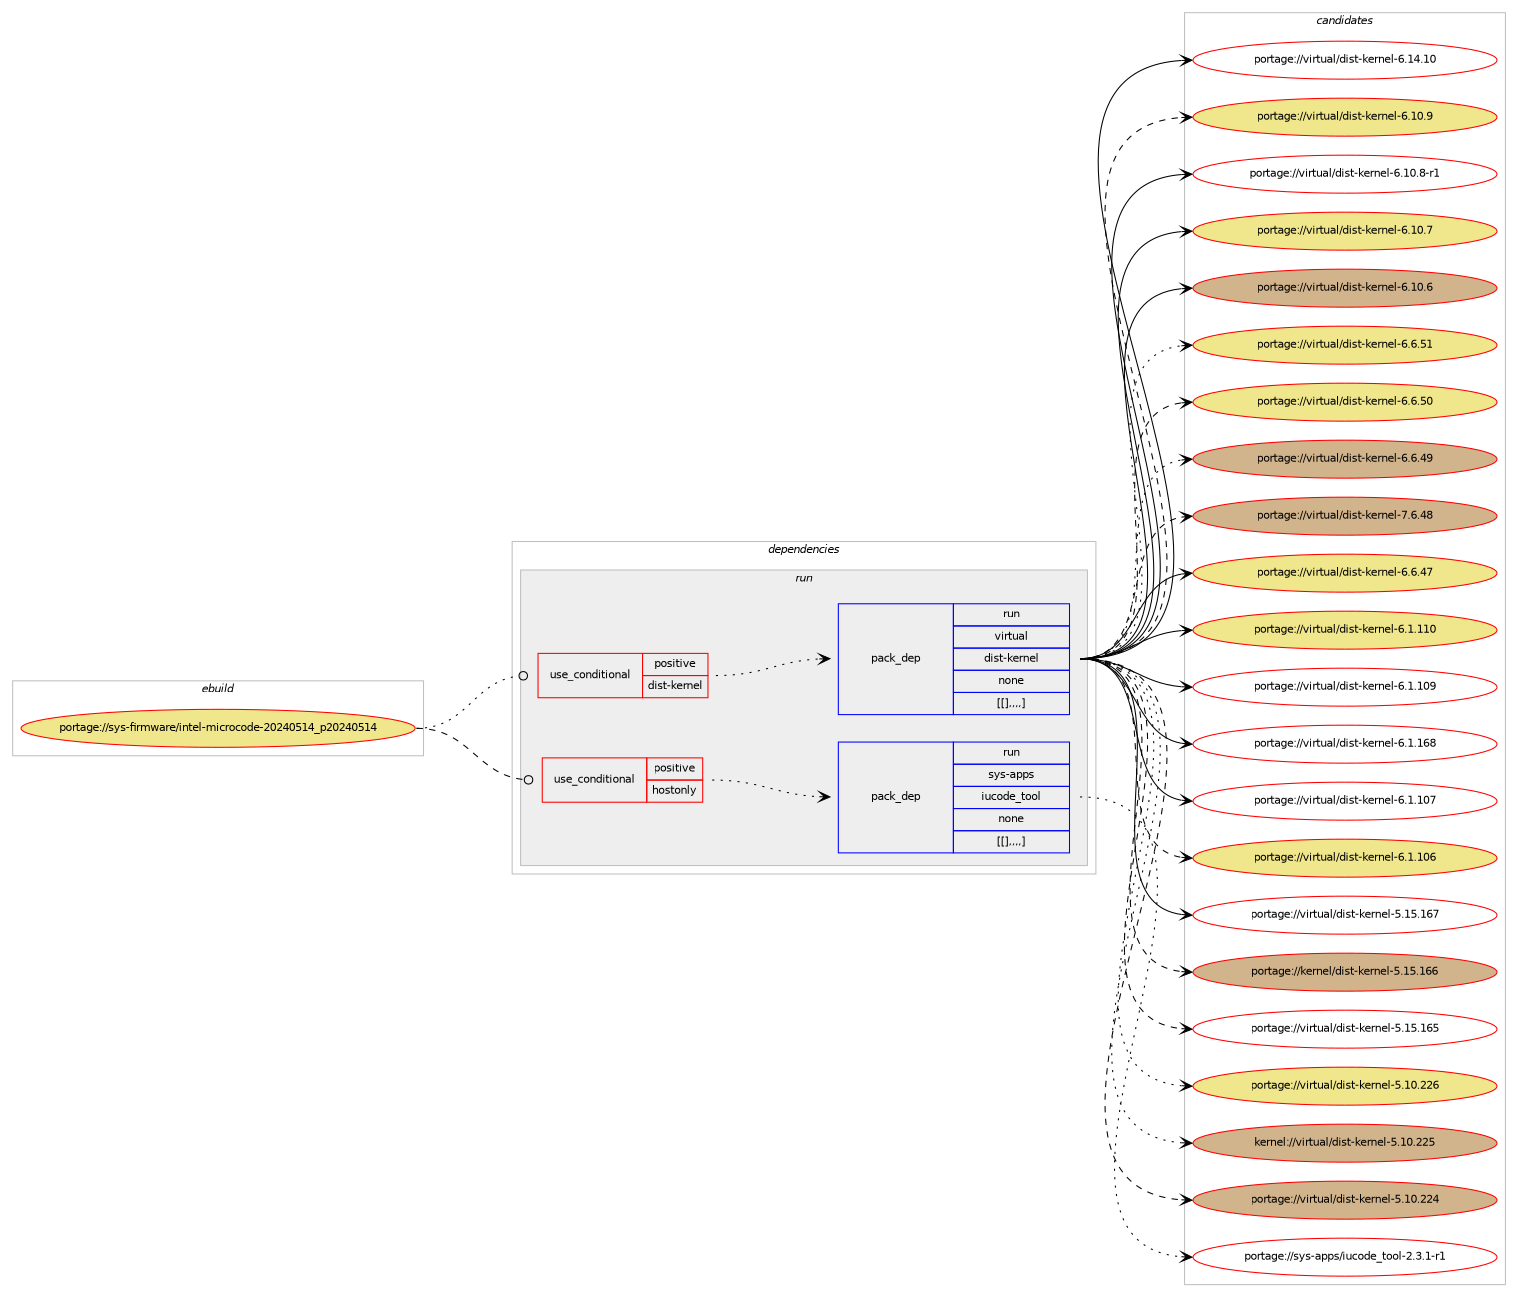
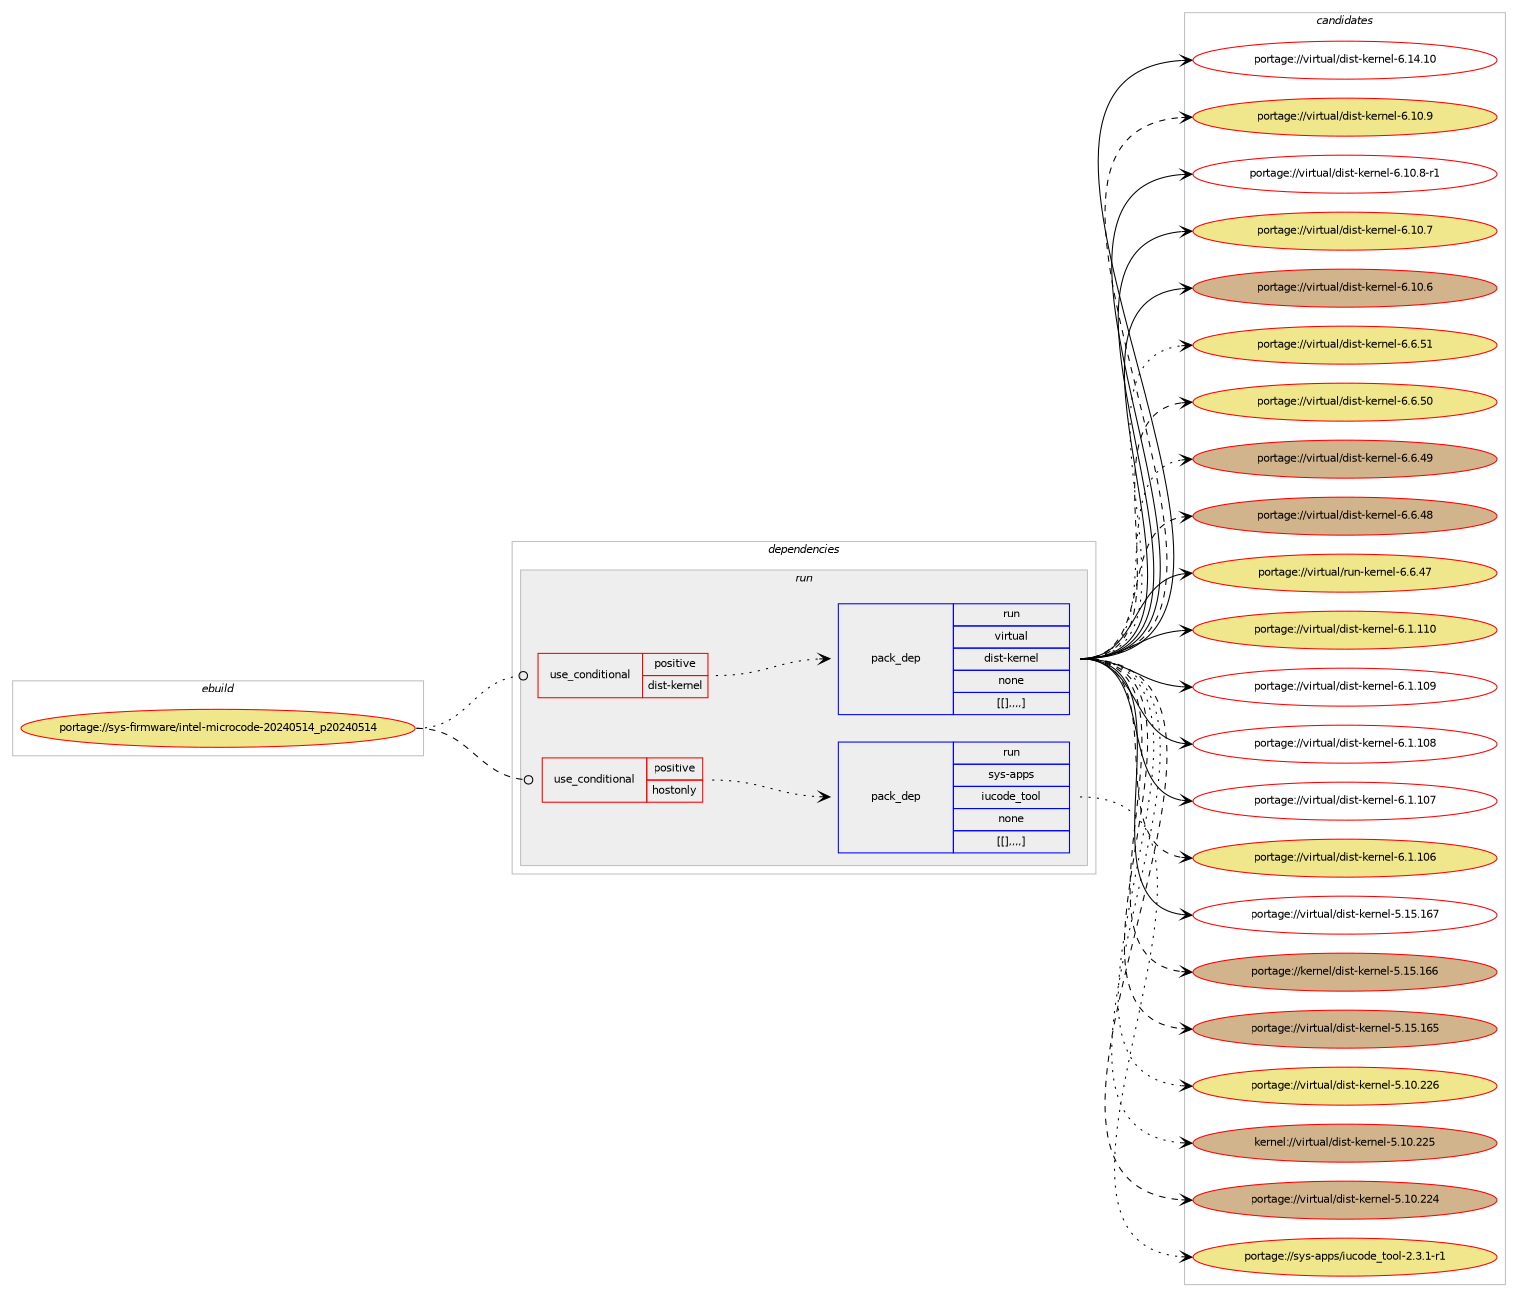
node "portage://virtual/dist-kernel-7.6.48": label "portage://virtual/dist-kernel-7.6.48" -> "portage://virtual/dist-kernel-6.6.48"
node "portage://virtual/dist-kernel-6.6.47": label "portage://virtual/dist-kernel-6.6.47" -> "portage://virtual/run-kernel-6.6.47"
node "portage://virtual/dist-kernel-6.1.168": label "portage://virtual/dist-kernel-6.1.168" -> "portage://virtual/dist-kernel-6.1.108"
node "portage://virtual/dist-kernel-5.15.165": fillcolor white -> tan
node "portage://sys-apps/iucode_tool-2.3.1-r1": fillcolor white -> khaki
